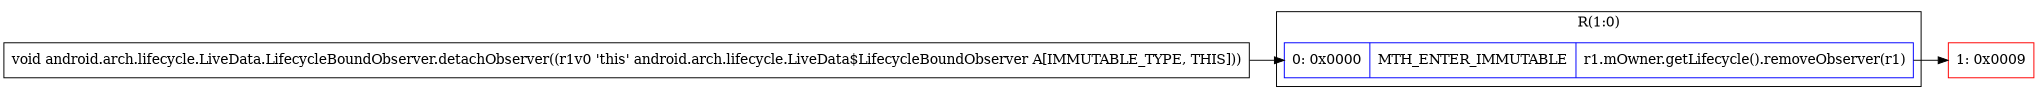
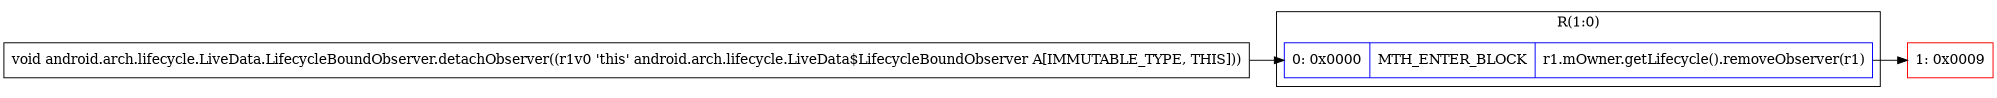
node "0: 0x0000": text "MTH_ENTER_IMMUTABLE" -> "MTH_ENTER_BLOCK"
